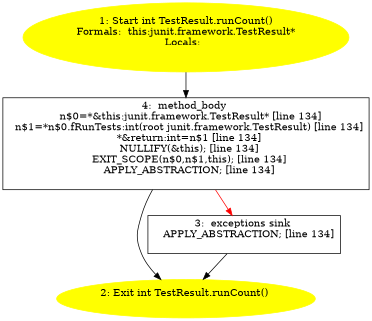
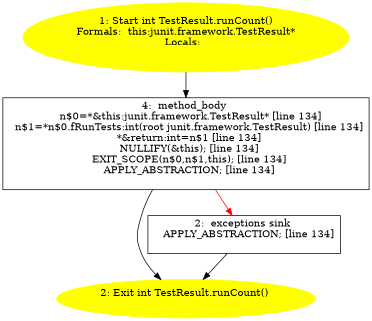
node "3:  exceptions sink APPLY_ABSTRACTION; [line 134]": label "3:  exceptions sink APPLY_ABSTRACTION; [line 134]" -> "2:  exceptions sink APPLY_ABSTRACTION; [line 134]"
